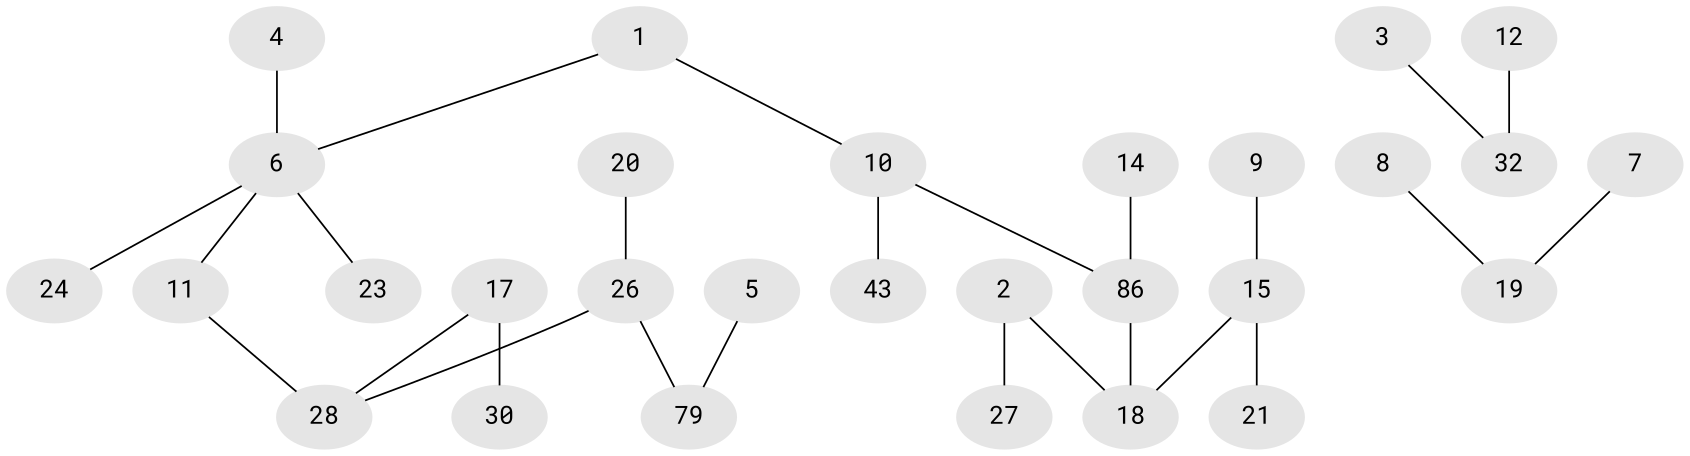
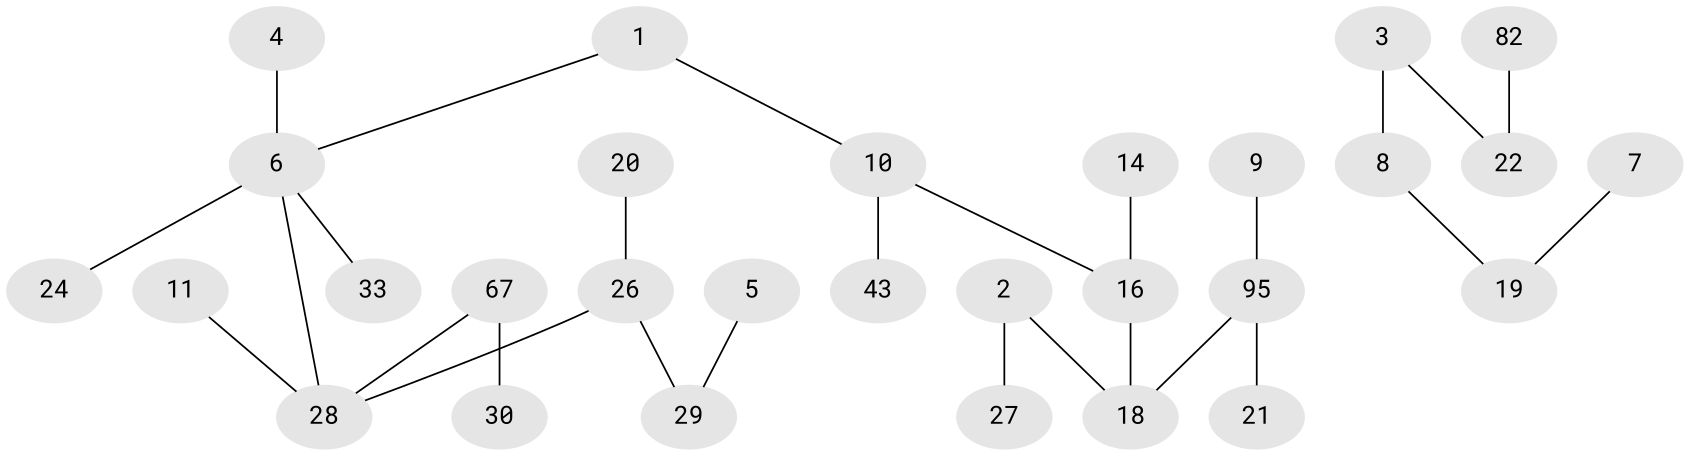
node "12": label "12" -> "82"
edge "3" -- "8": added
node "32": label "32" -> "22"
edge "6" -- "11": now "6" -- "28"
node "23": label "23" -> "33"
node "17": label "17" -> "67"
node "86": label "86" -> "16"
node "15": label "15" -> "95"
node "79": label "79" -> "29"
